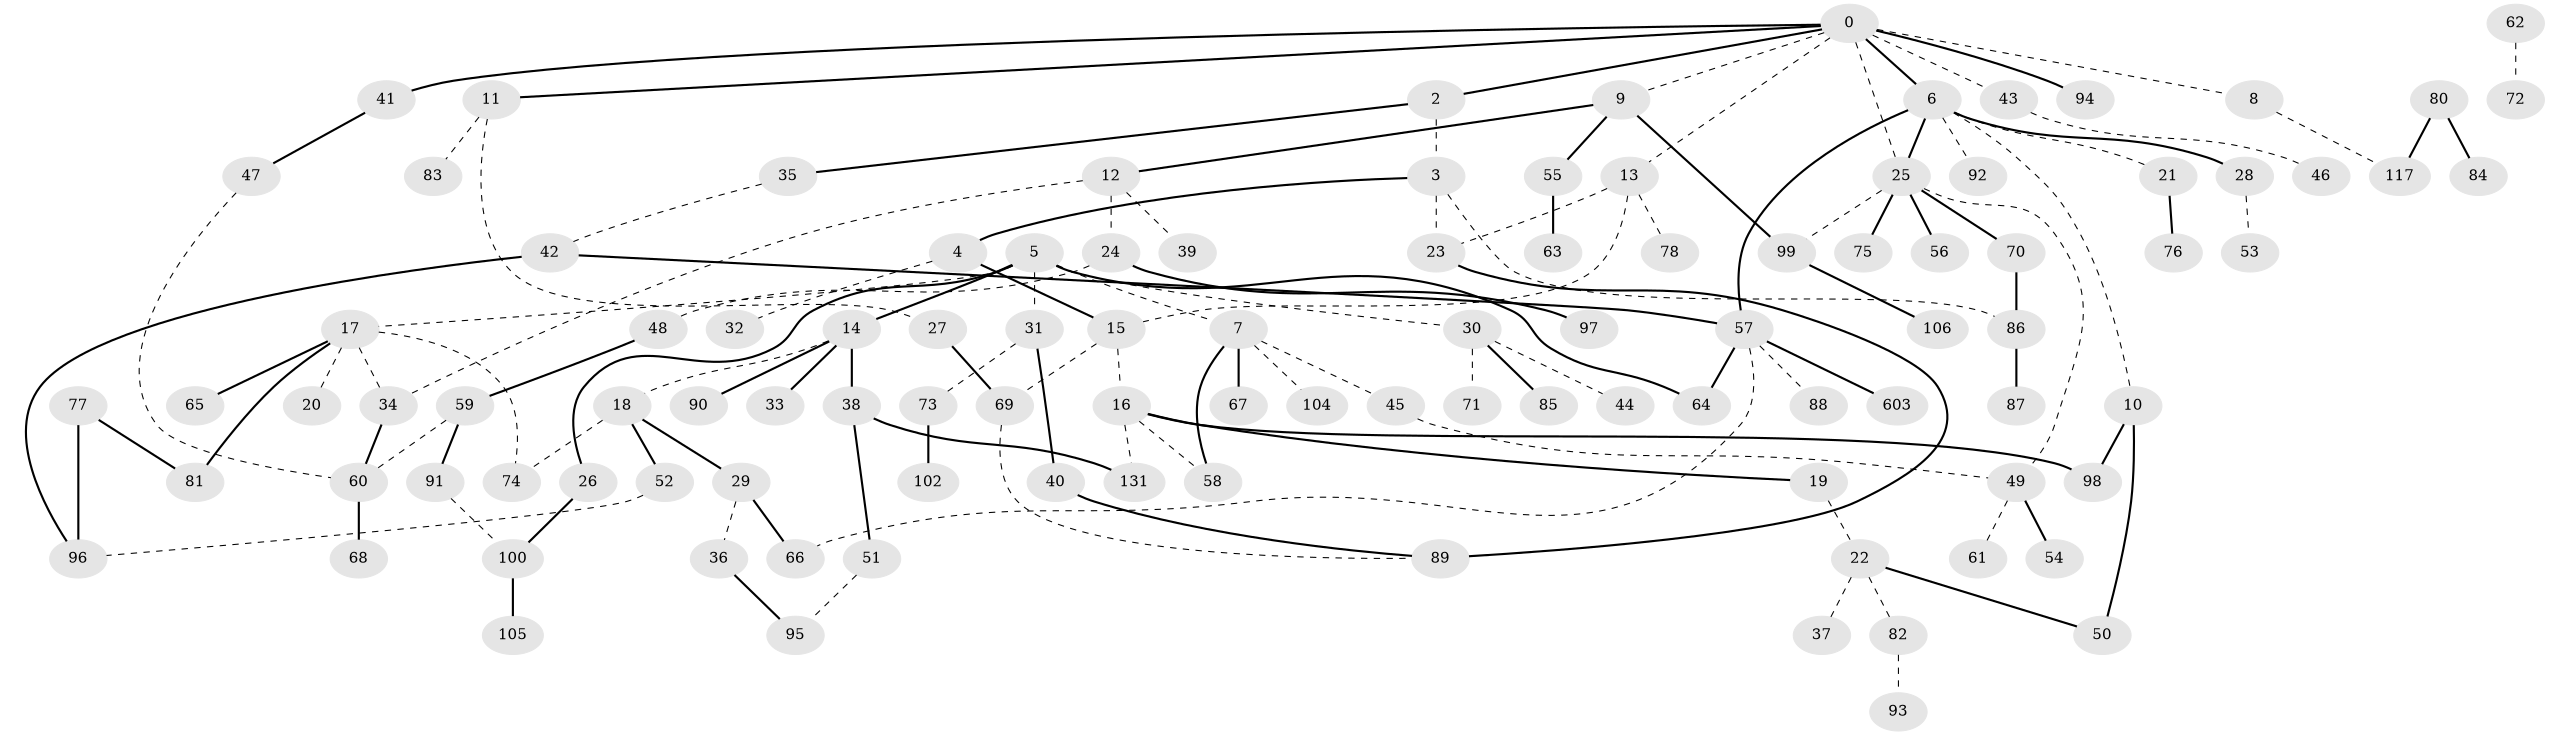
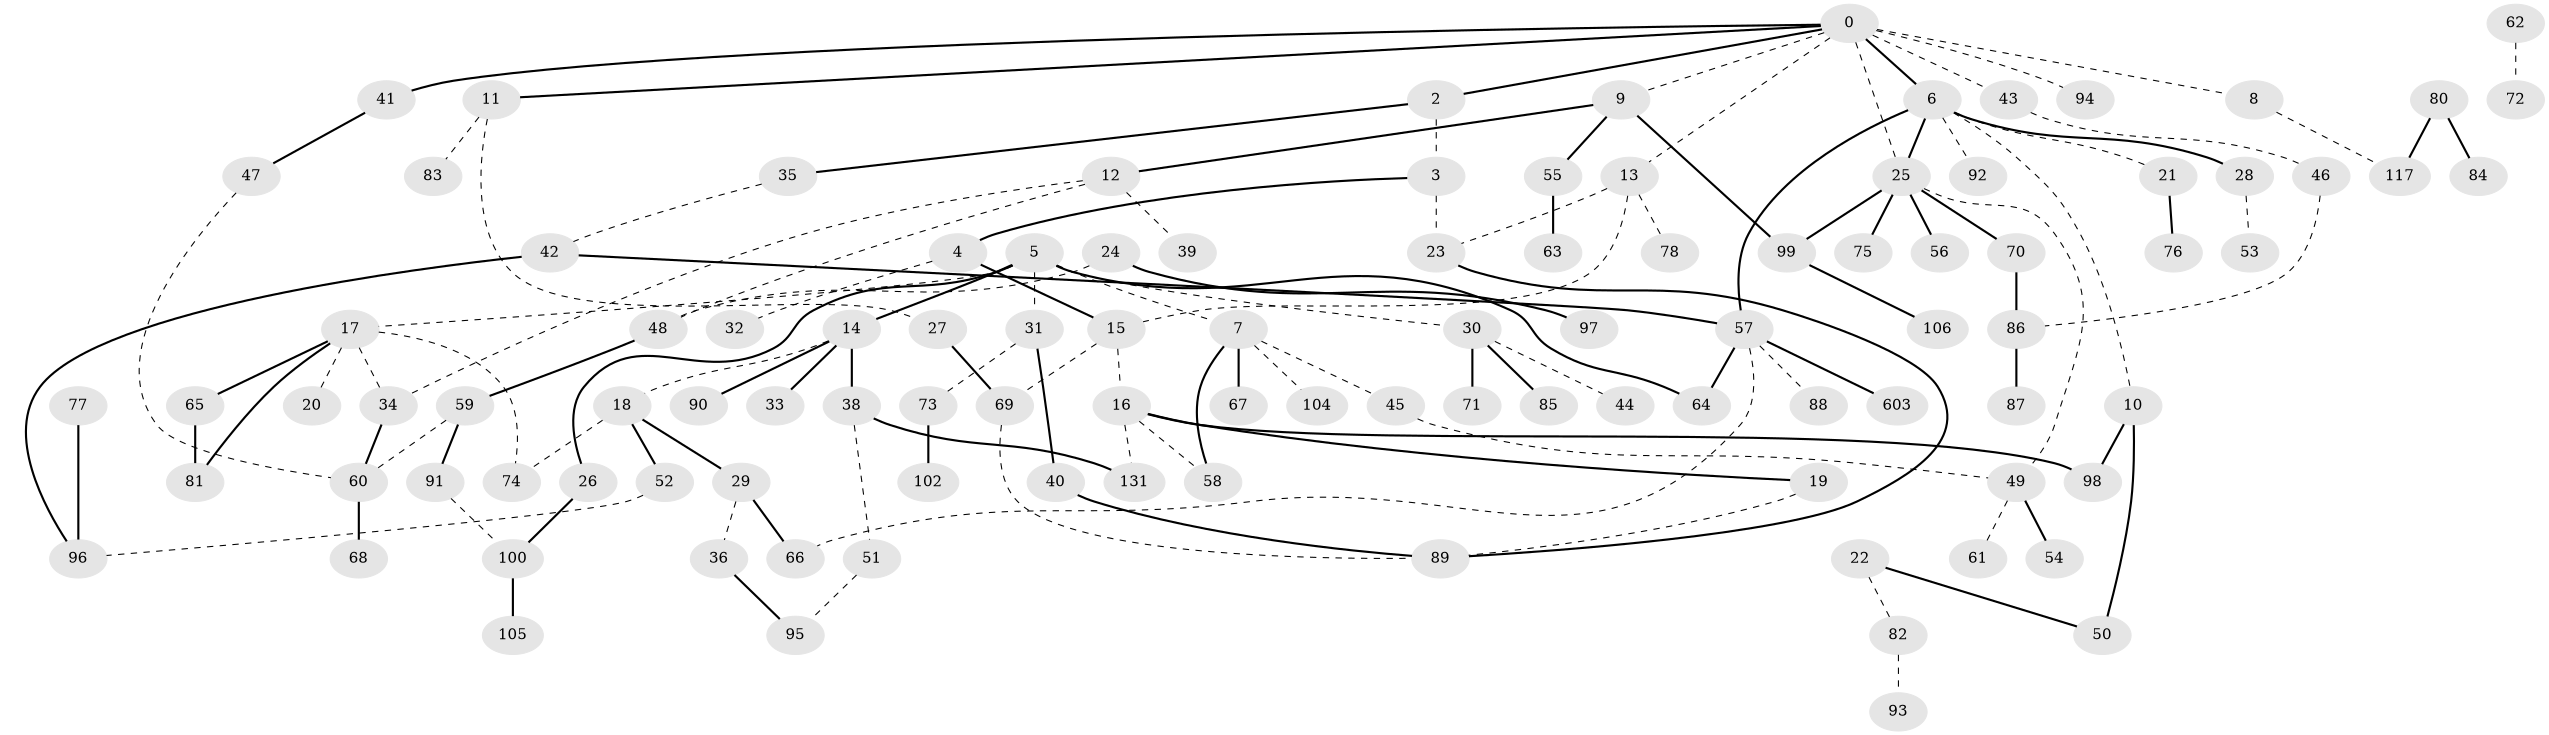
edge "0" -- "94": style bold -> dashed
edge "12" -- "24": now "12" -- "48"
edge "25" -- "99": style dashed -> bold
edge "3" -- "86": now "46" -- "86"
edge "30" -- "71": style dashed -> bold
edge "77" -- "81": now "65" -- "81"
edge "38" -- "51": style bold -> dashed
edge "19" -- "22": now "19" -- "89"
node "37": removed
